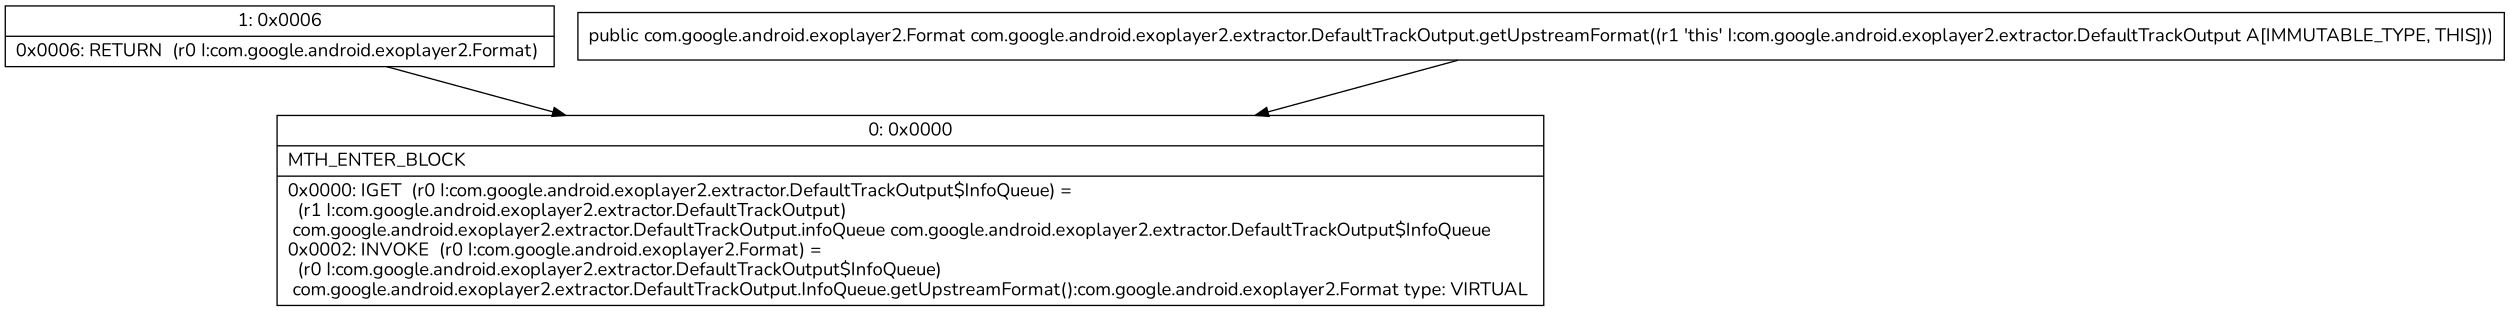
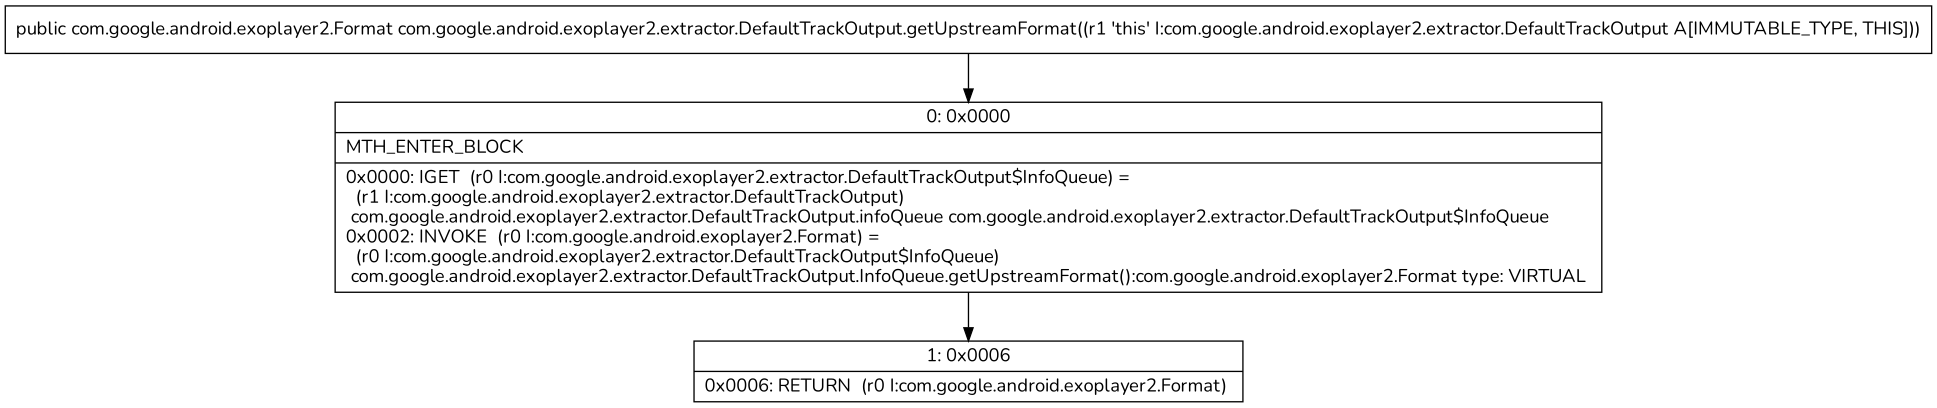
edge "1: 0x0006" -> "0: 0x0000": reversed
